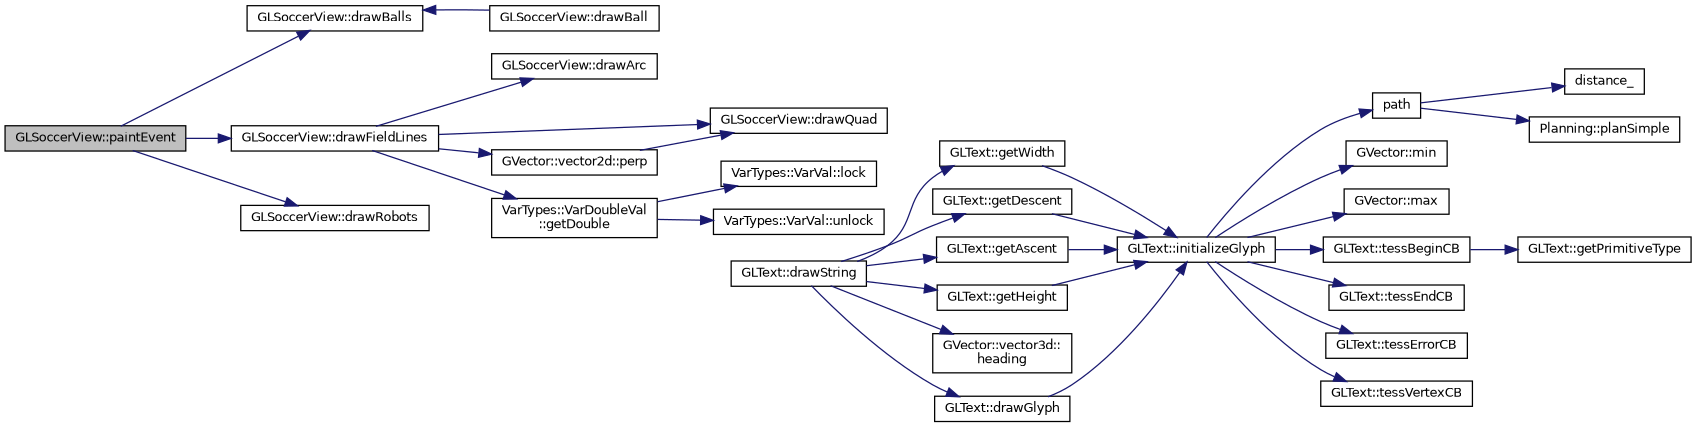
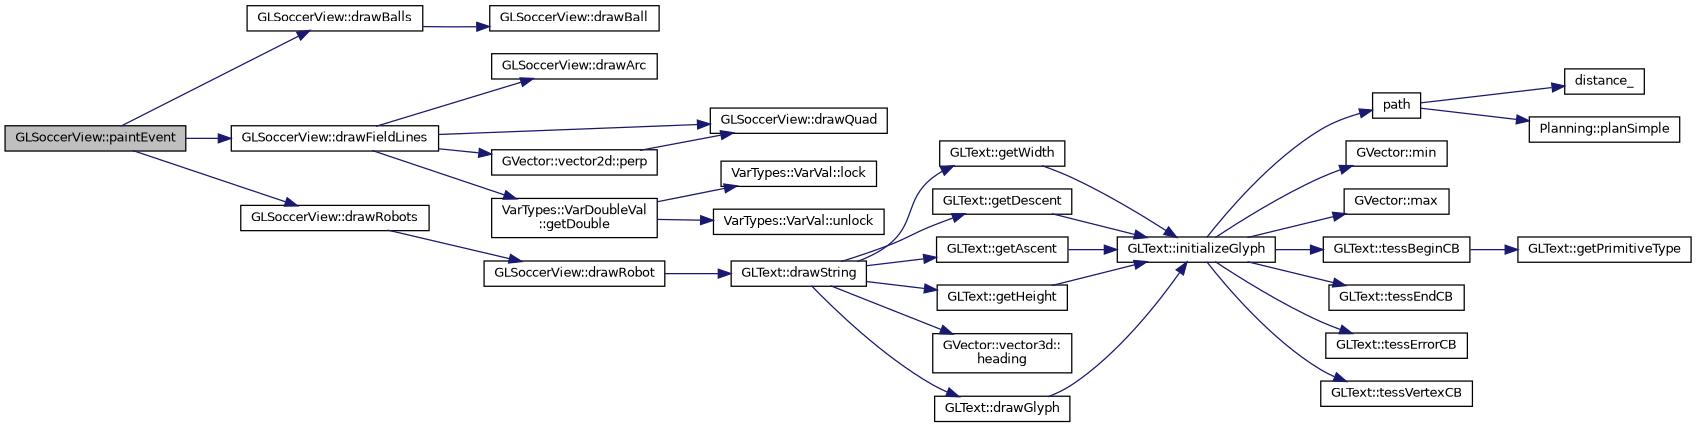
edge "GLSoccerView::drawBall" -> "GLSoccerView::drawBalls": reversed
node "GLSoccerView::drawRobot": added
